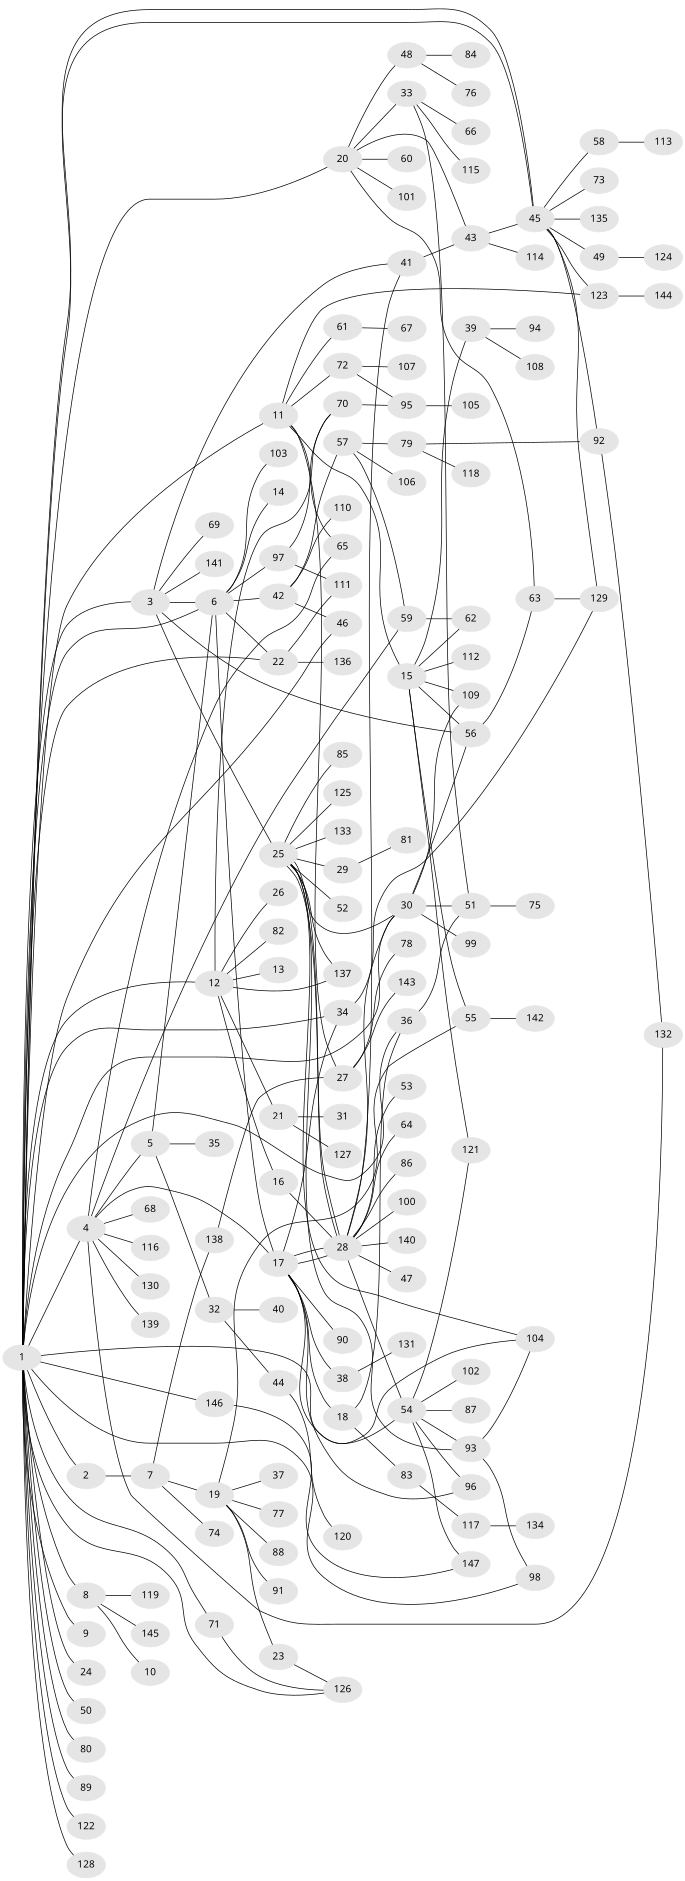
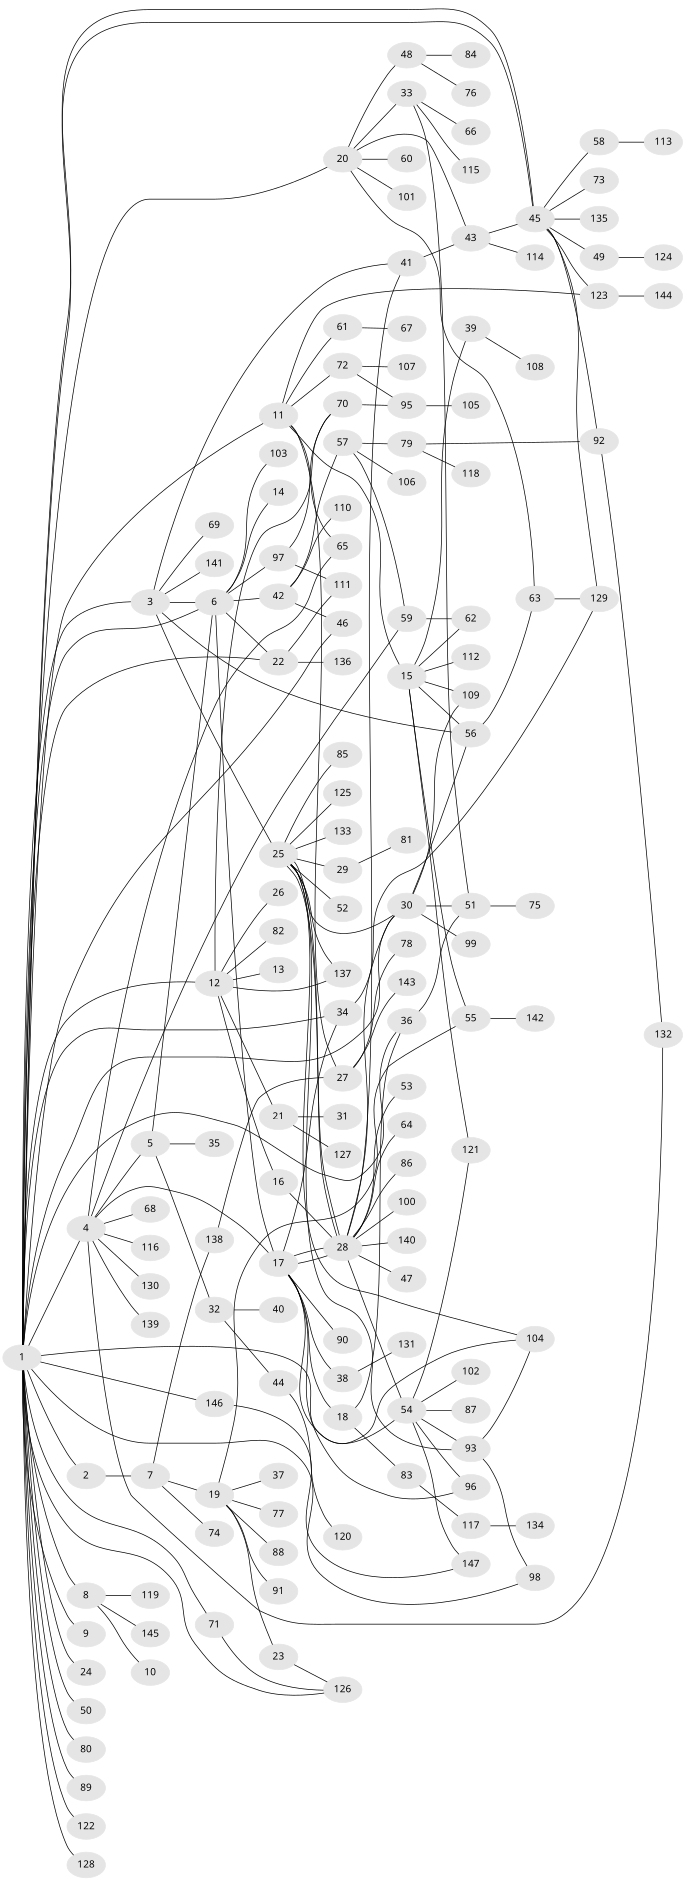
node "94": removed
